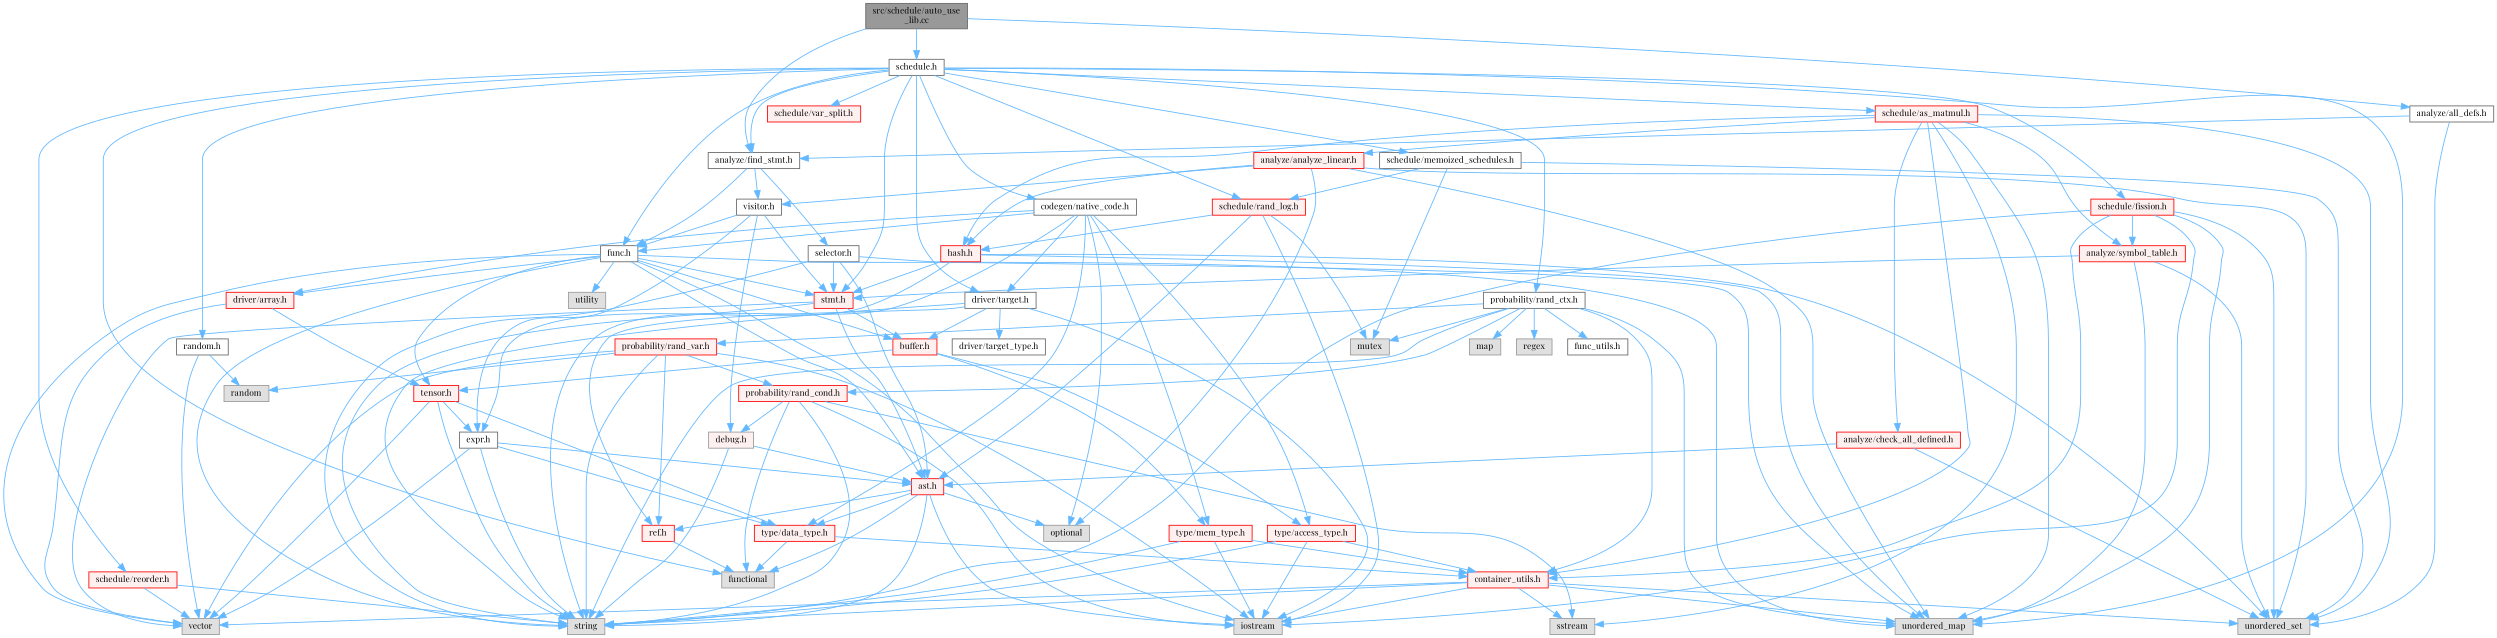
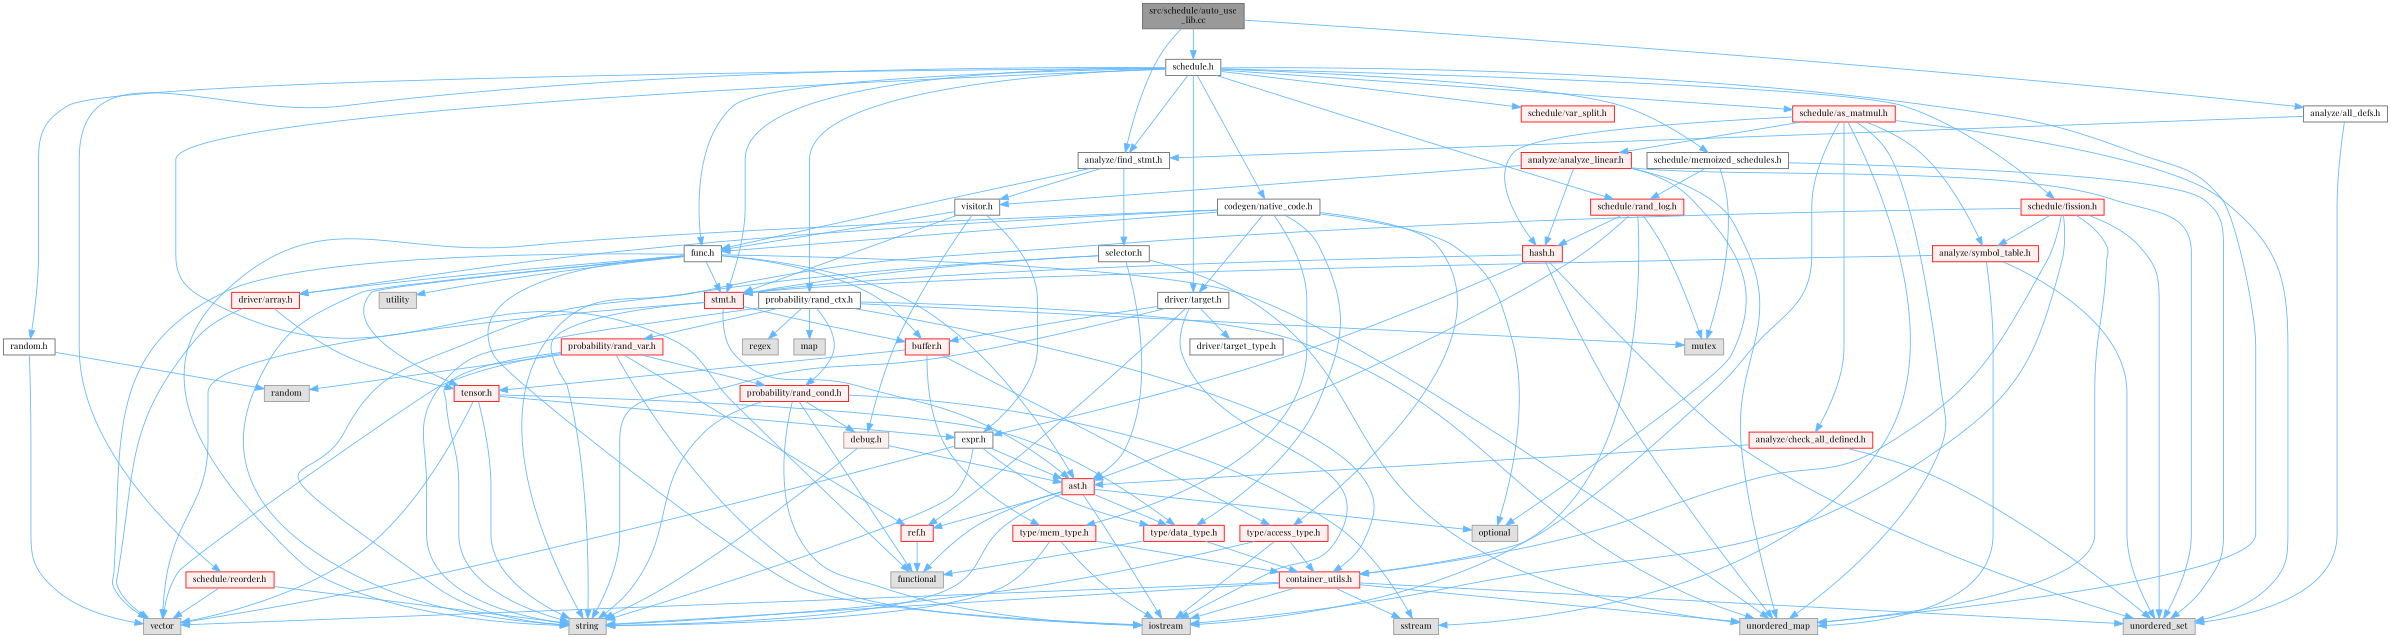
node "func_utils.h": removed
